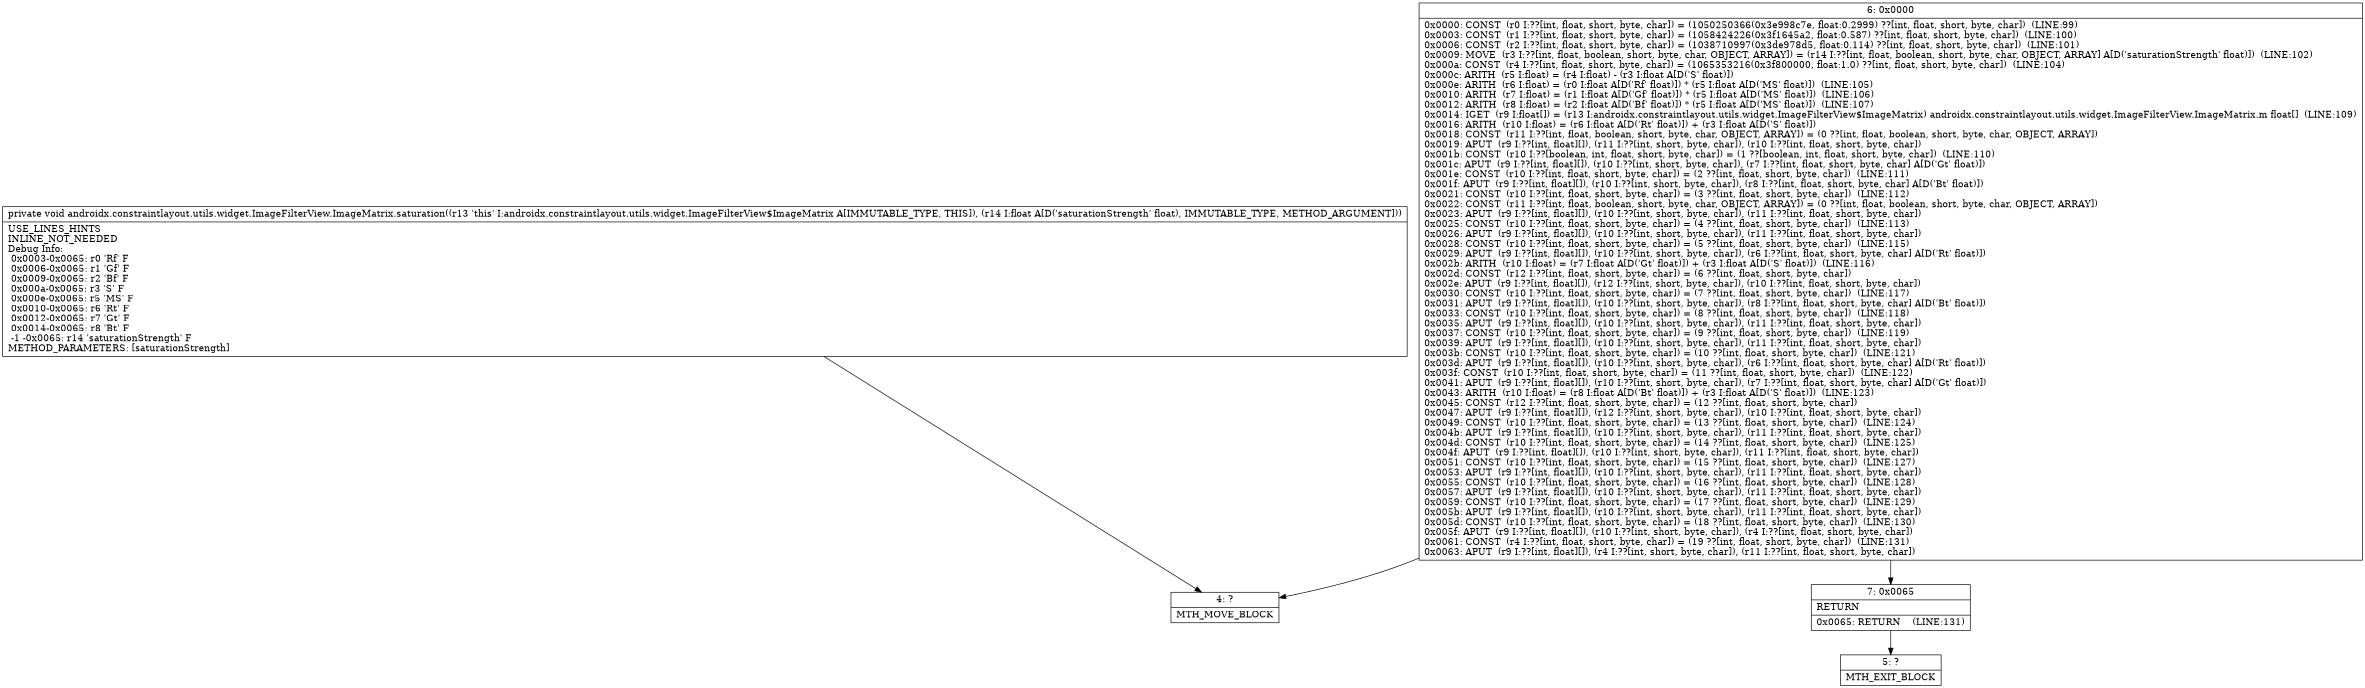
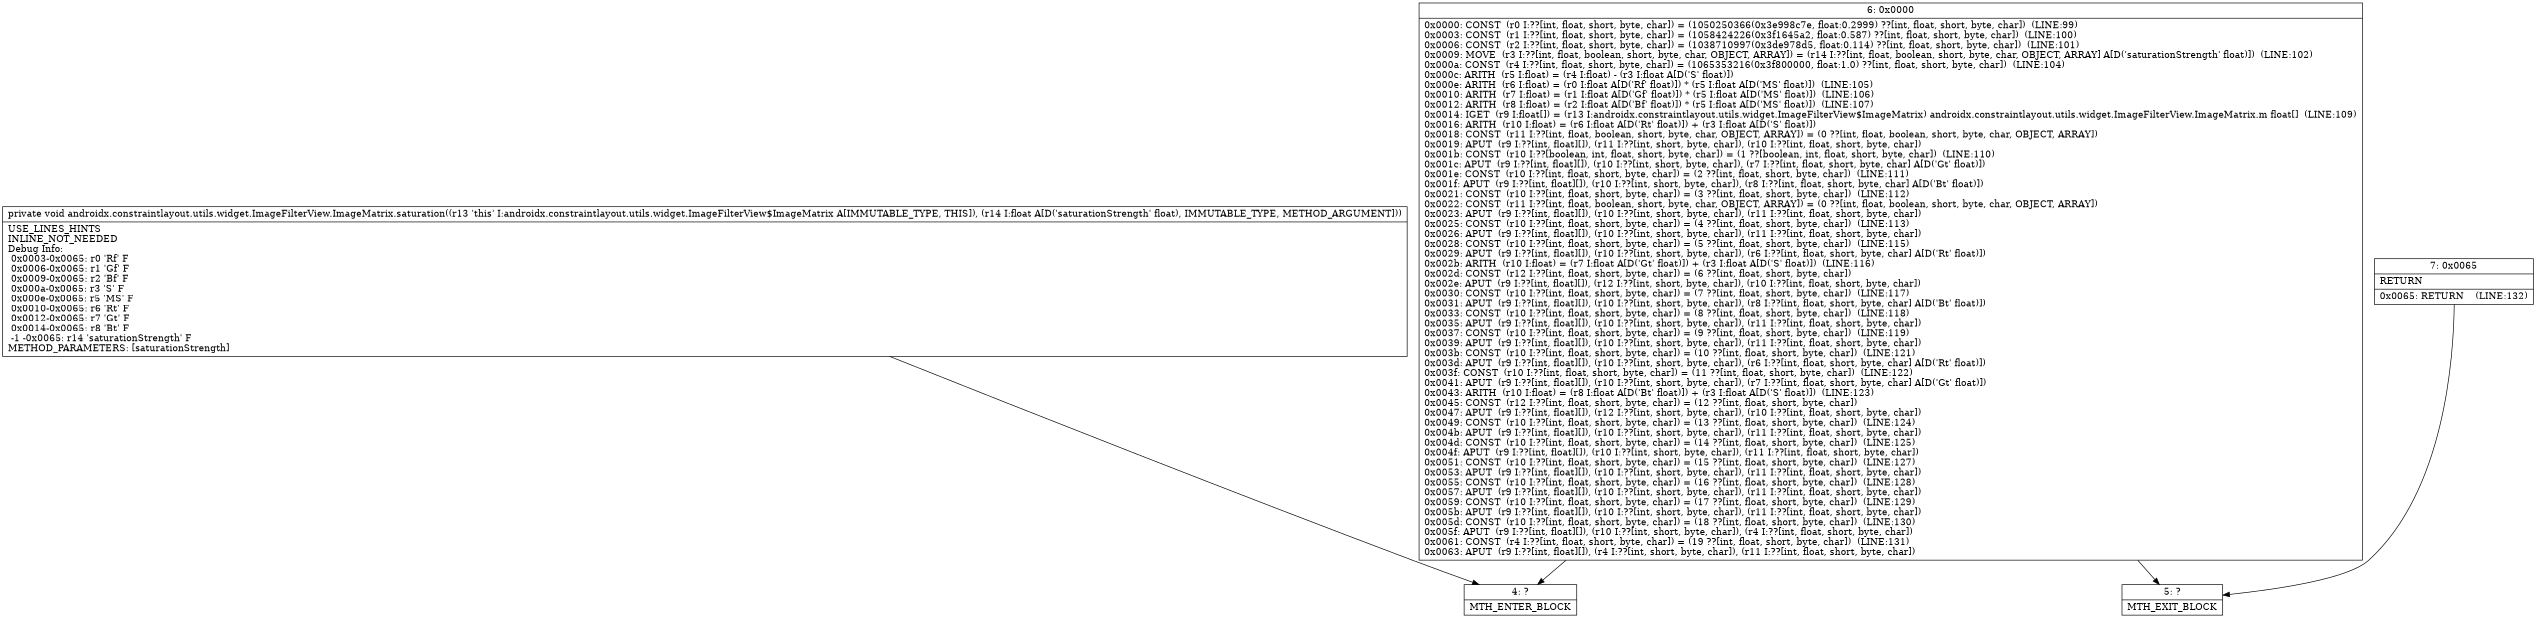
edge "6: 0x0000" -> "7: 0x0065": now "6: 0x0000" -> "5: ?"
node "4: ?": text "MTH_MOVE_BLOCK" -> "MTH_ENTER_BLOCK"
node "7: 0x0065": text "0x0065: RETURN    (LINE:131)" -> "0x0065: RETURN    (LINE:132)"
